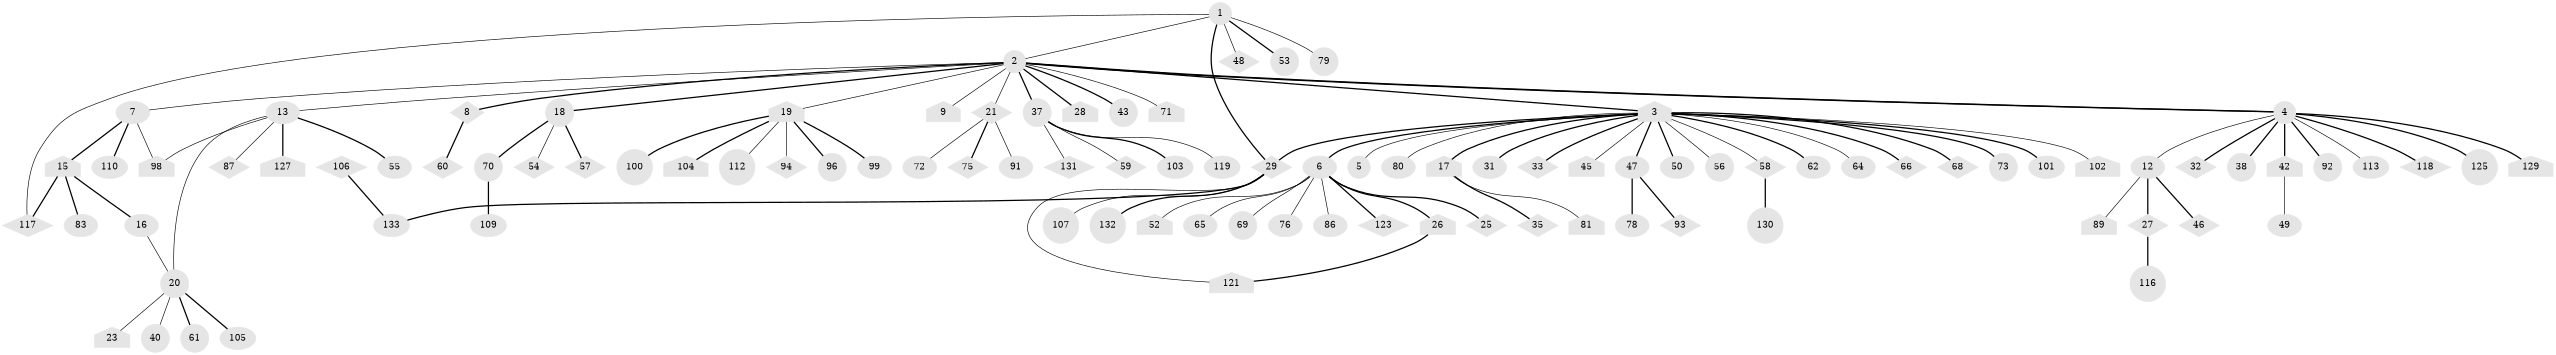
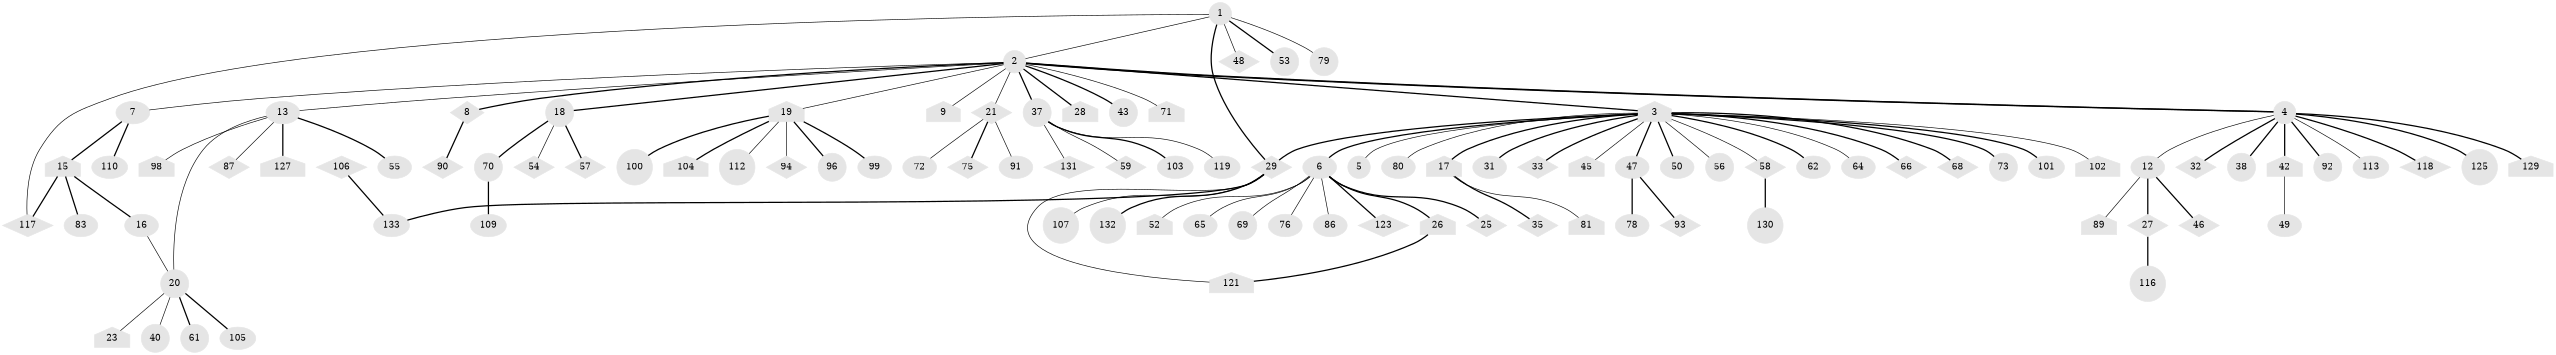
edge "7" -- "98": removed
node "60": label "60" -> "90"
